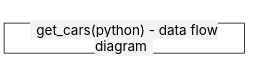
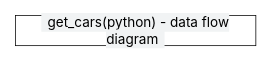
node "get_cars(python) - data flow diagram": moved (124, 38) -> (135, 30)
